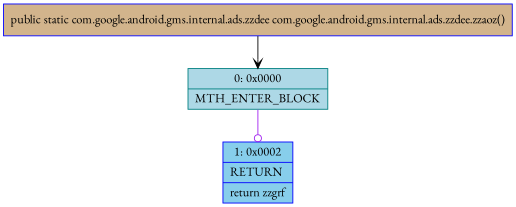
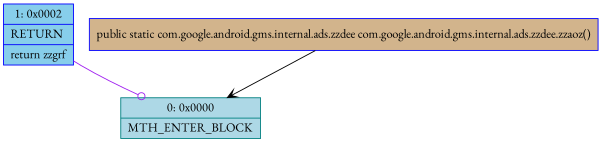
edge "0: 0x0000" -> "1: 0x0002": reversed
